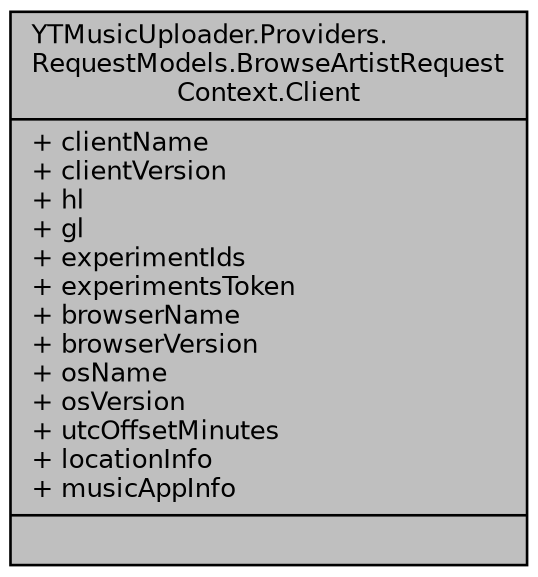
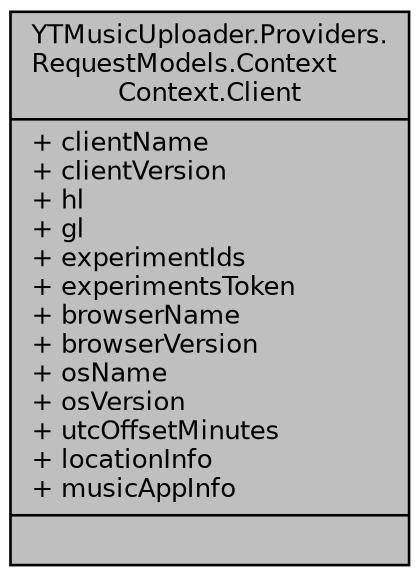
node "YTMusicUploader.Providers.": text "RequestModels.BrowseArtistRequest" -> "RequestModels.Context"
